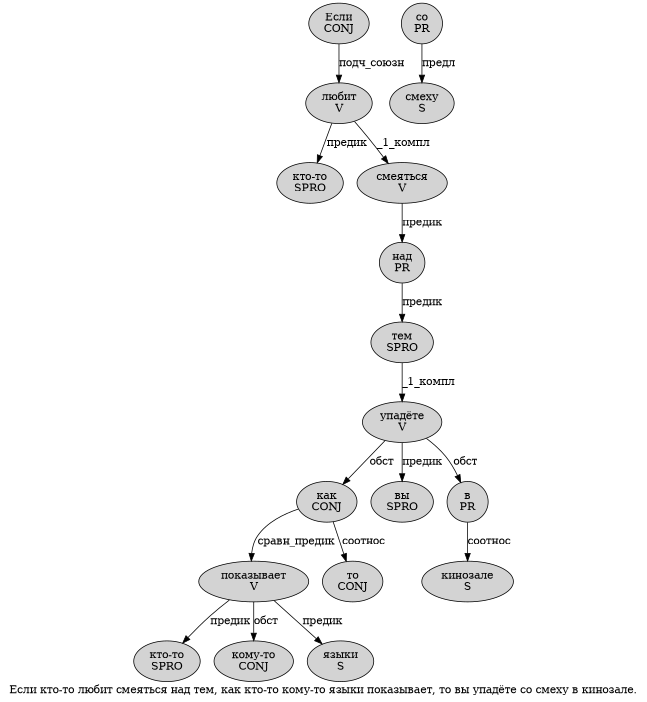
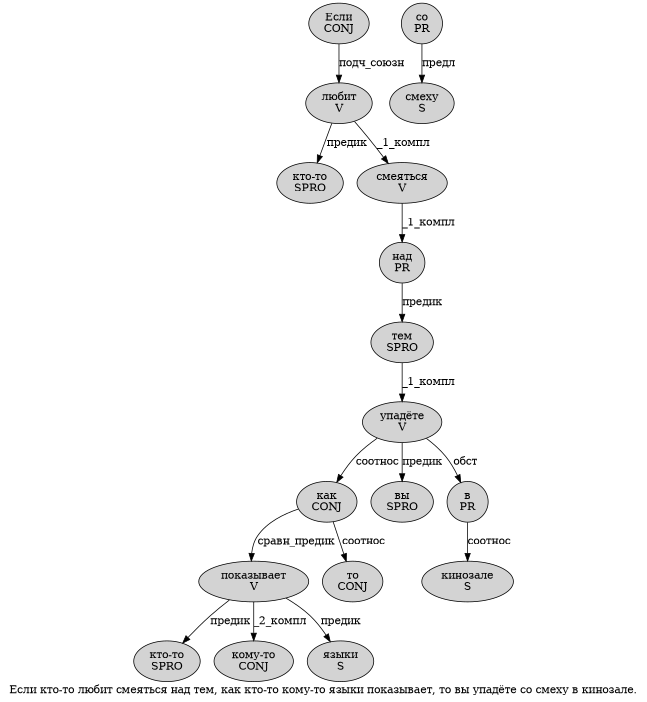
edge "смеяться V" -> "над PR": label "предик" -> "_1_компл"
edge "упадёте V" -> "как CONJ": label "обст" -> "соотнос"
edge "показывает V" -> "кому-то CONJ": label "обст" -> "_2_компл"
